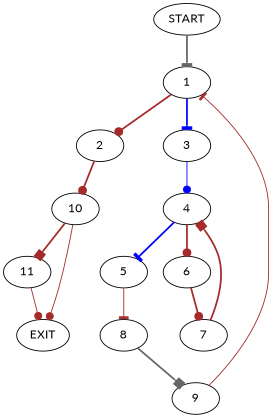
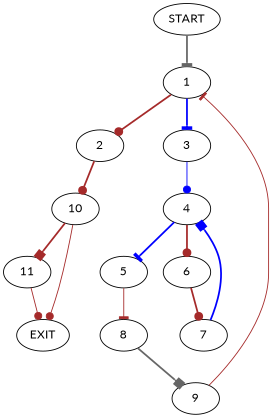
edge "7" -> "4": color brown -> blue
